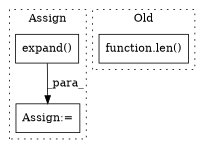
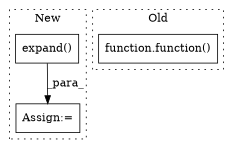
cluster "Assign": label "Assign" -> "New"
node "function.len()": label "function.len()" -> "function.function()"
